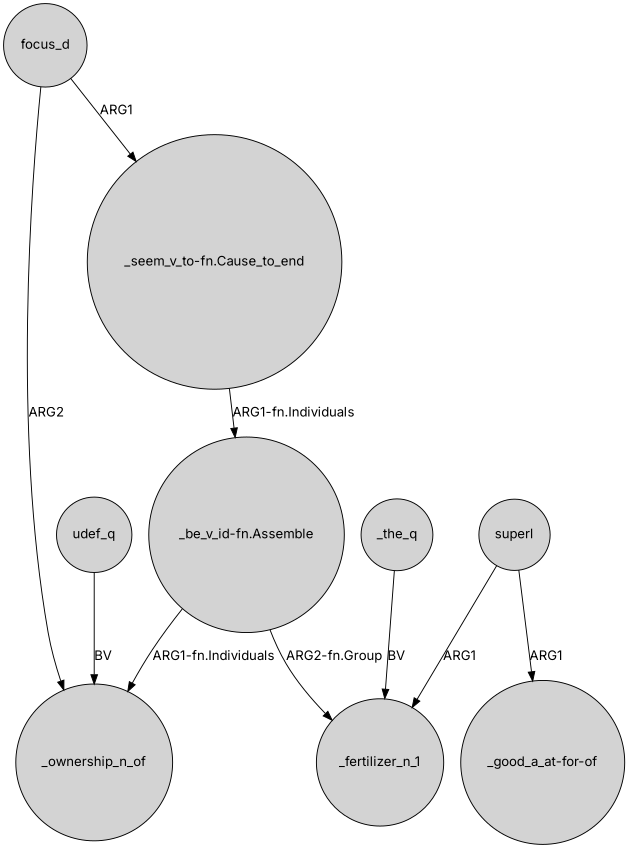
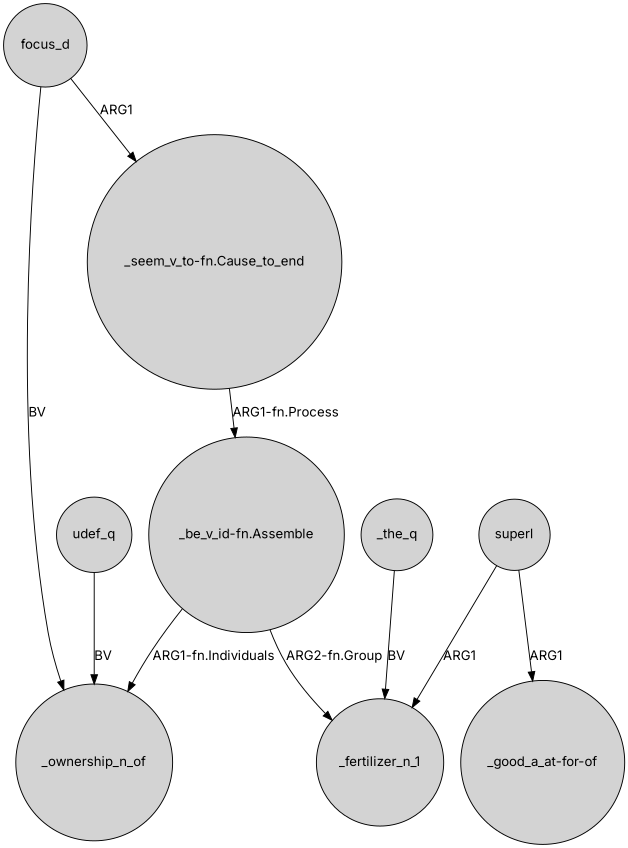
edge "focus_d" -> "_ownership_n_of": label "ARG2" -> "BV"
edge "_seem_v_to-fn.Cause_to_end" -> "_be_v_id-fn.Assemble": label "ARG1-fn.Individuals" -> "ARG1-fn.Process"
